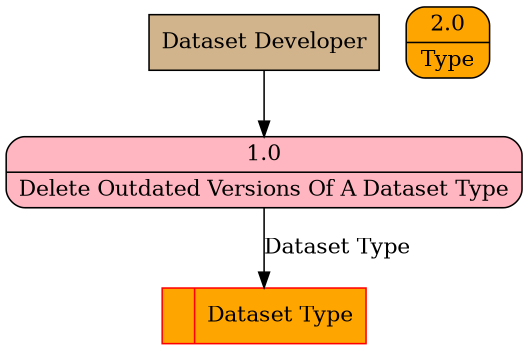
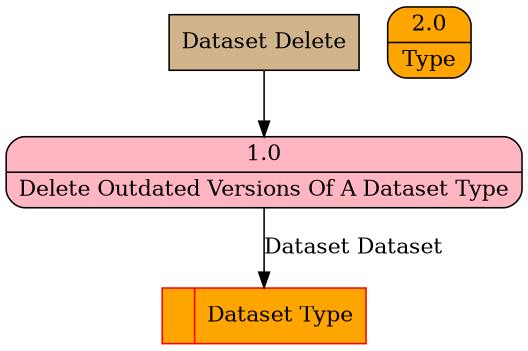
node "Dataset Developer": label "Dataset Developer" -> "Dataset Delete"
edge "1.0" -> "Dataset Type": label "Dataset Type" -> "Dataset Dataset"
